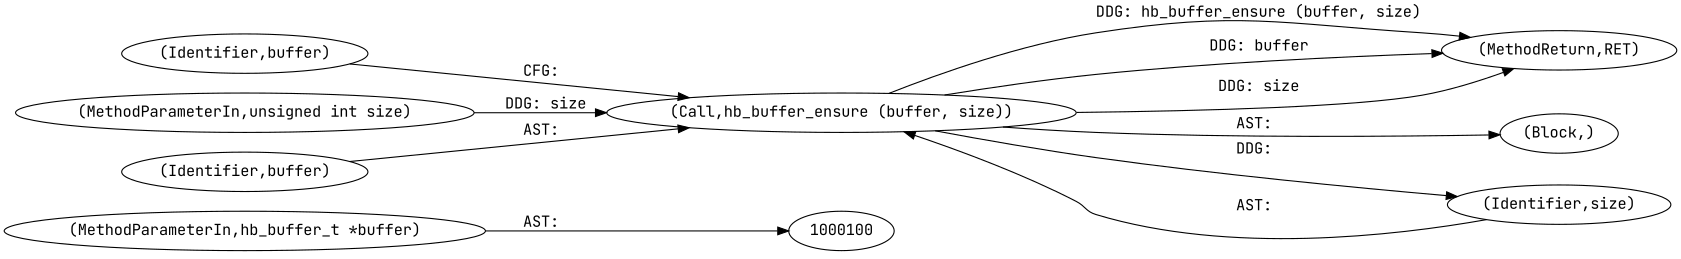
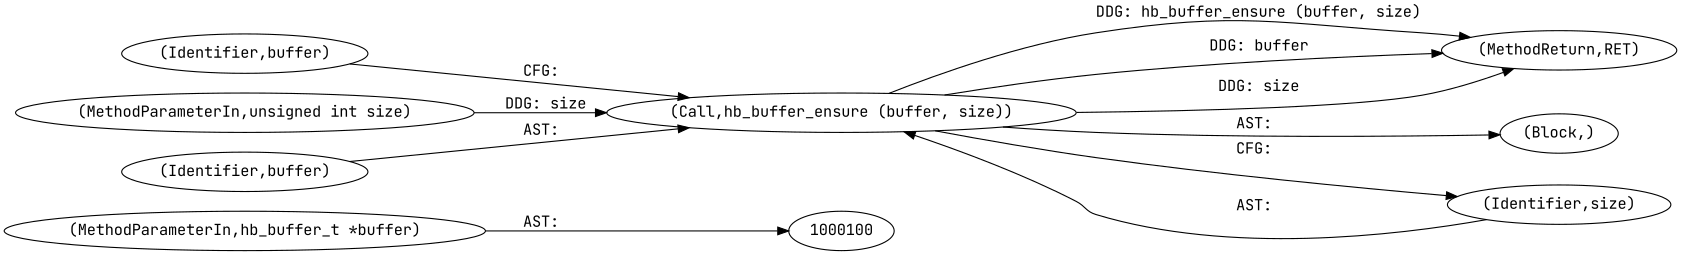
edge "(Call,hb_buffer_ensure (buffer, size))" -> "(Identifier,size)": label "DDG: " -> "CFG: "
